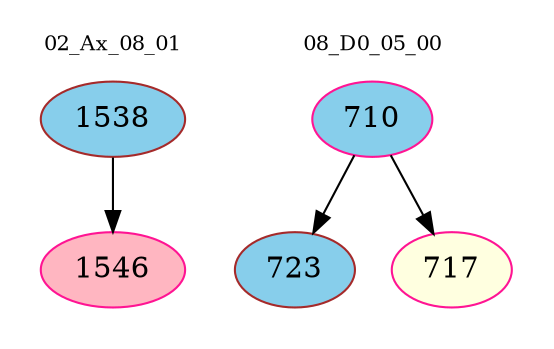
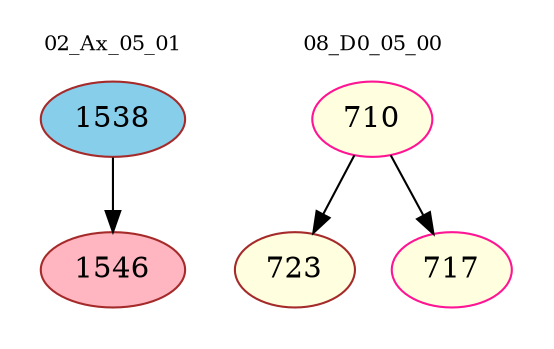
cluster "02_Ax_08_01": label "02_Ax_08_01" -> "02_Ax_05_01"
node "710": fillcolor skyblue -> lightyellow
node "1546": color deeppink -> brown
node "723": fillcolor skyblue -> lightyellow
